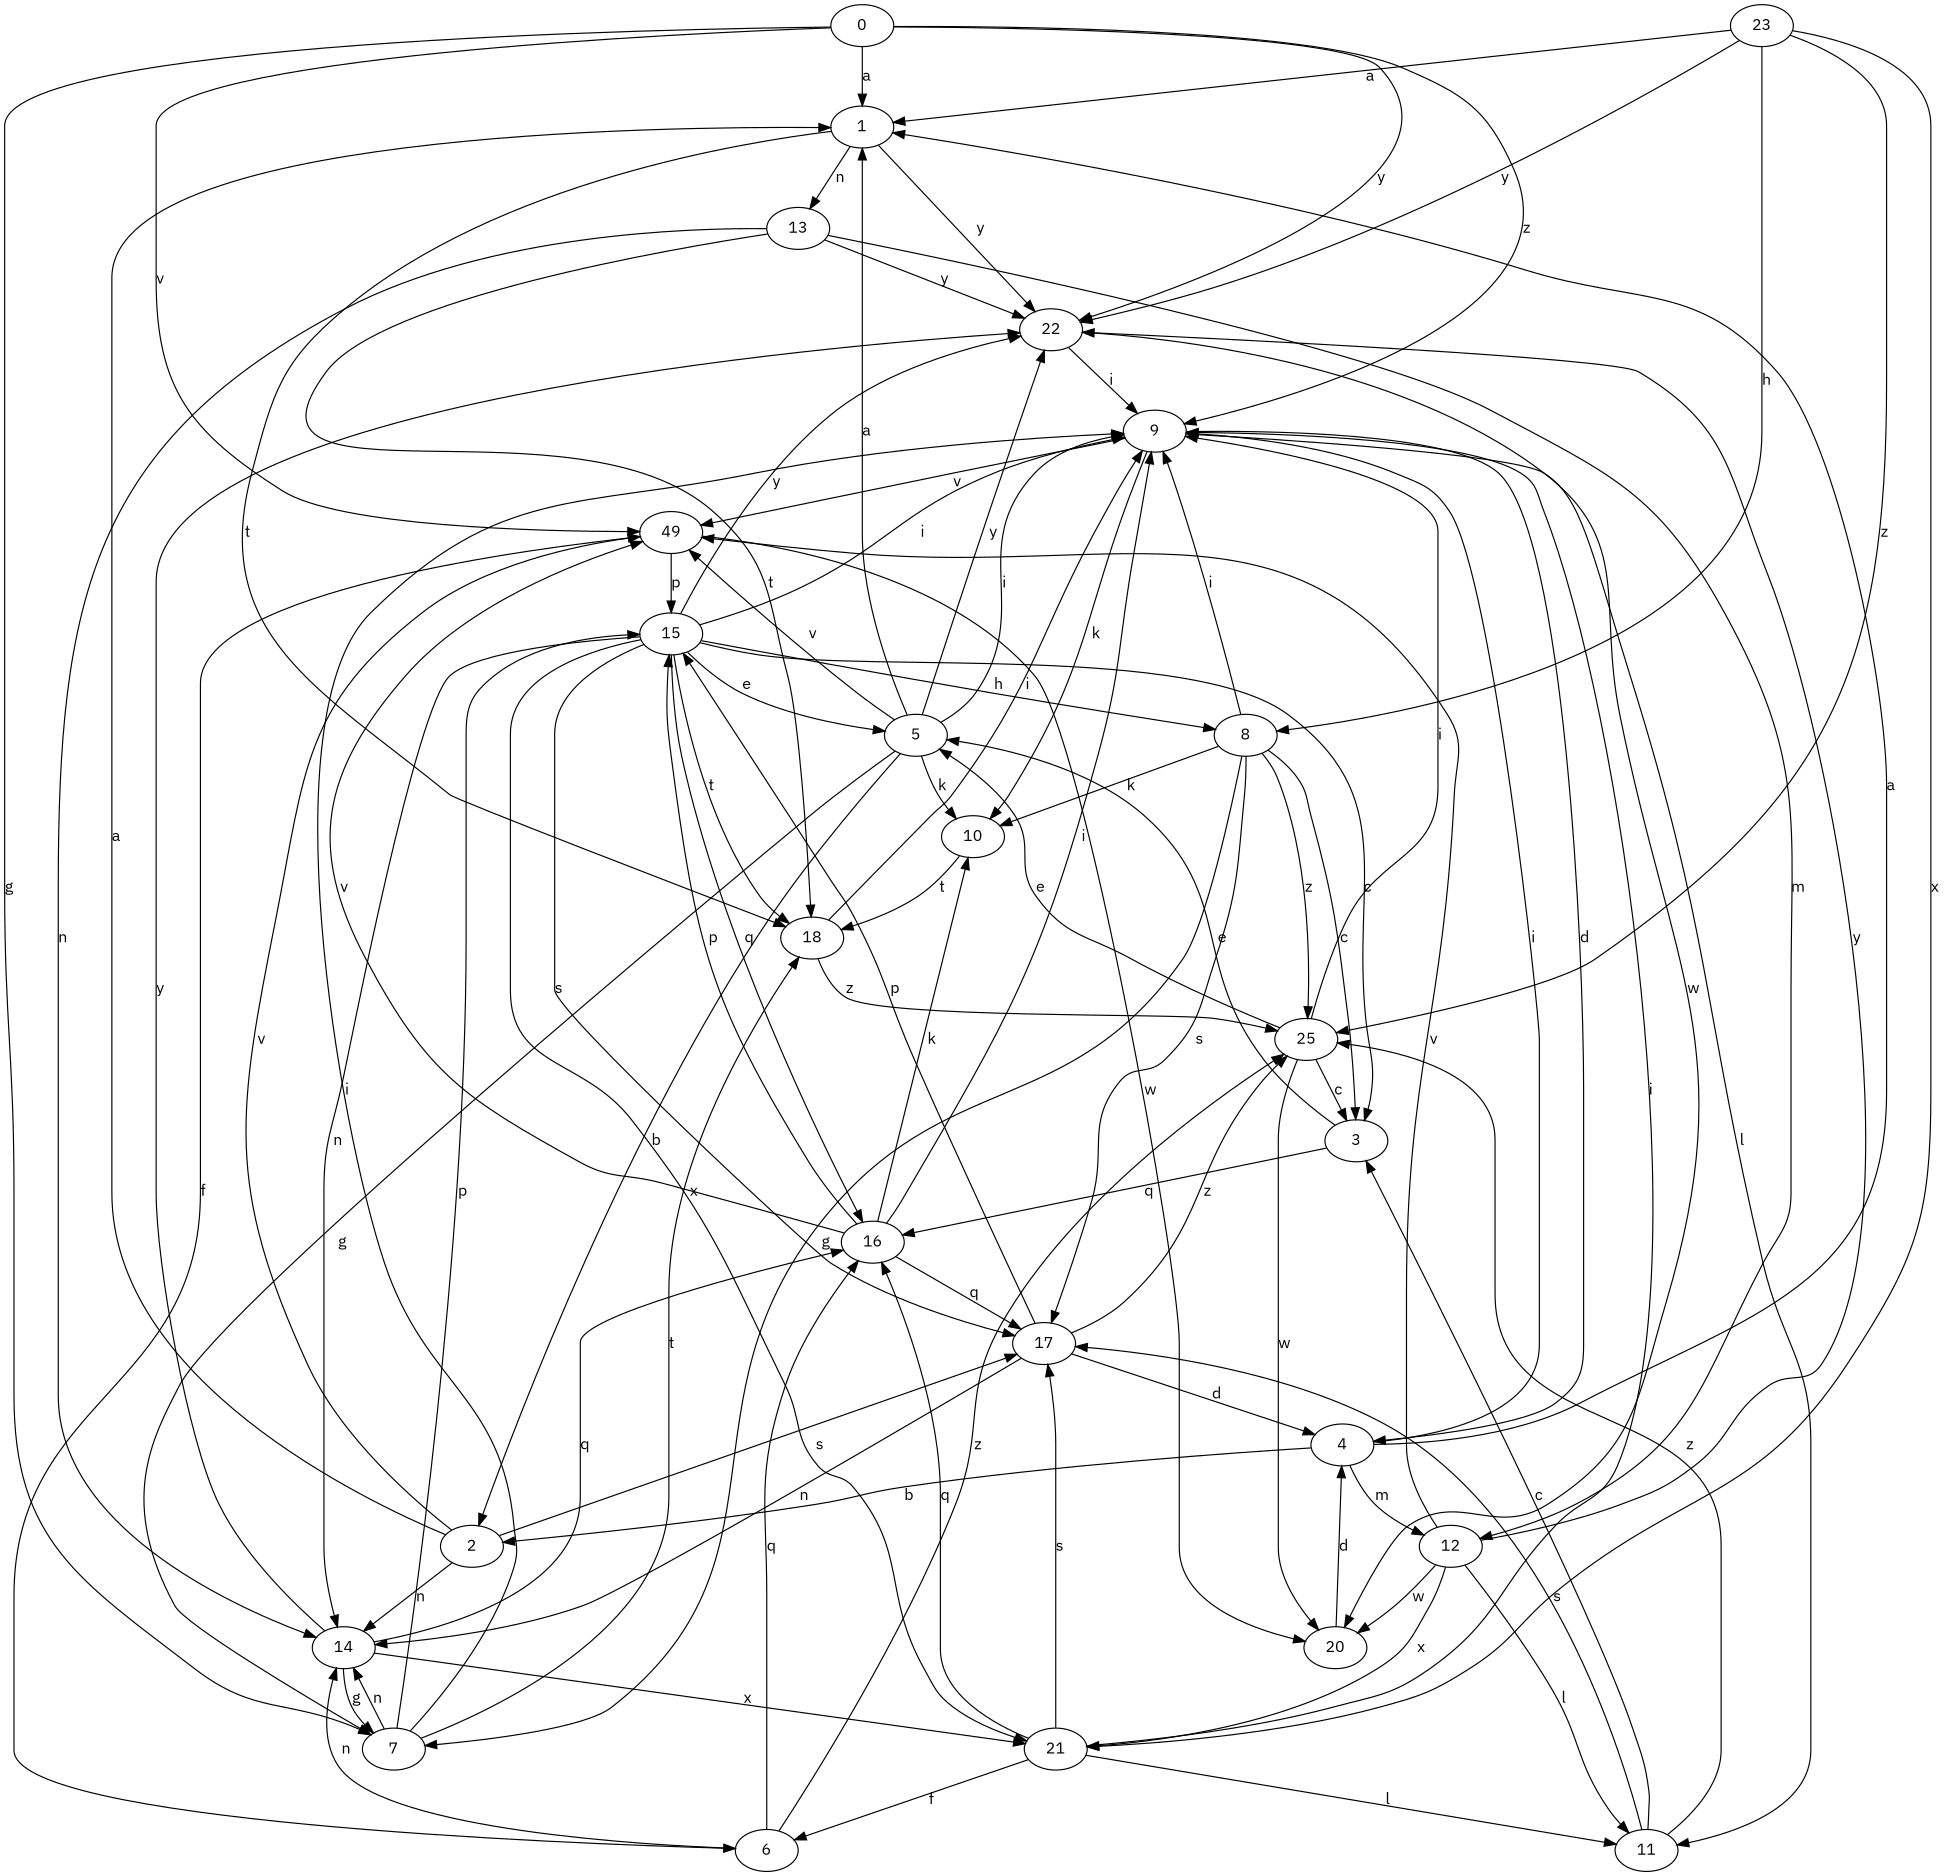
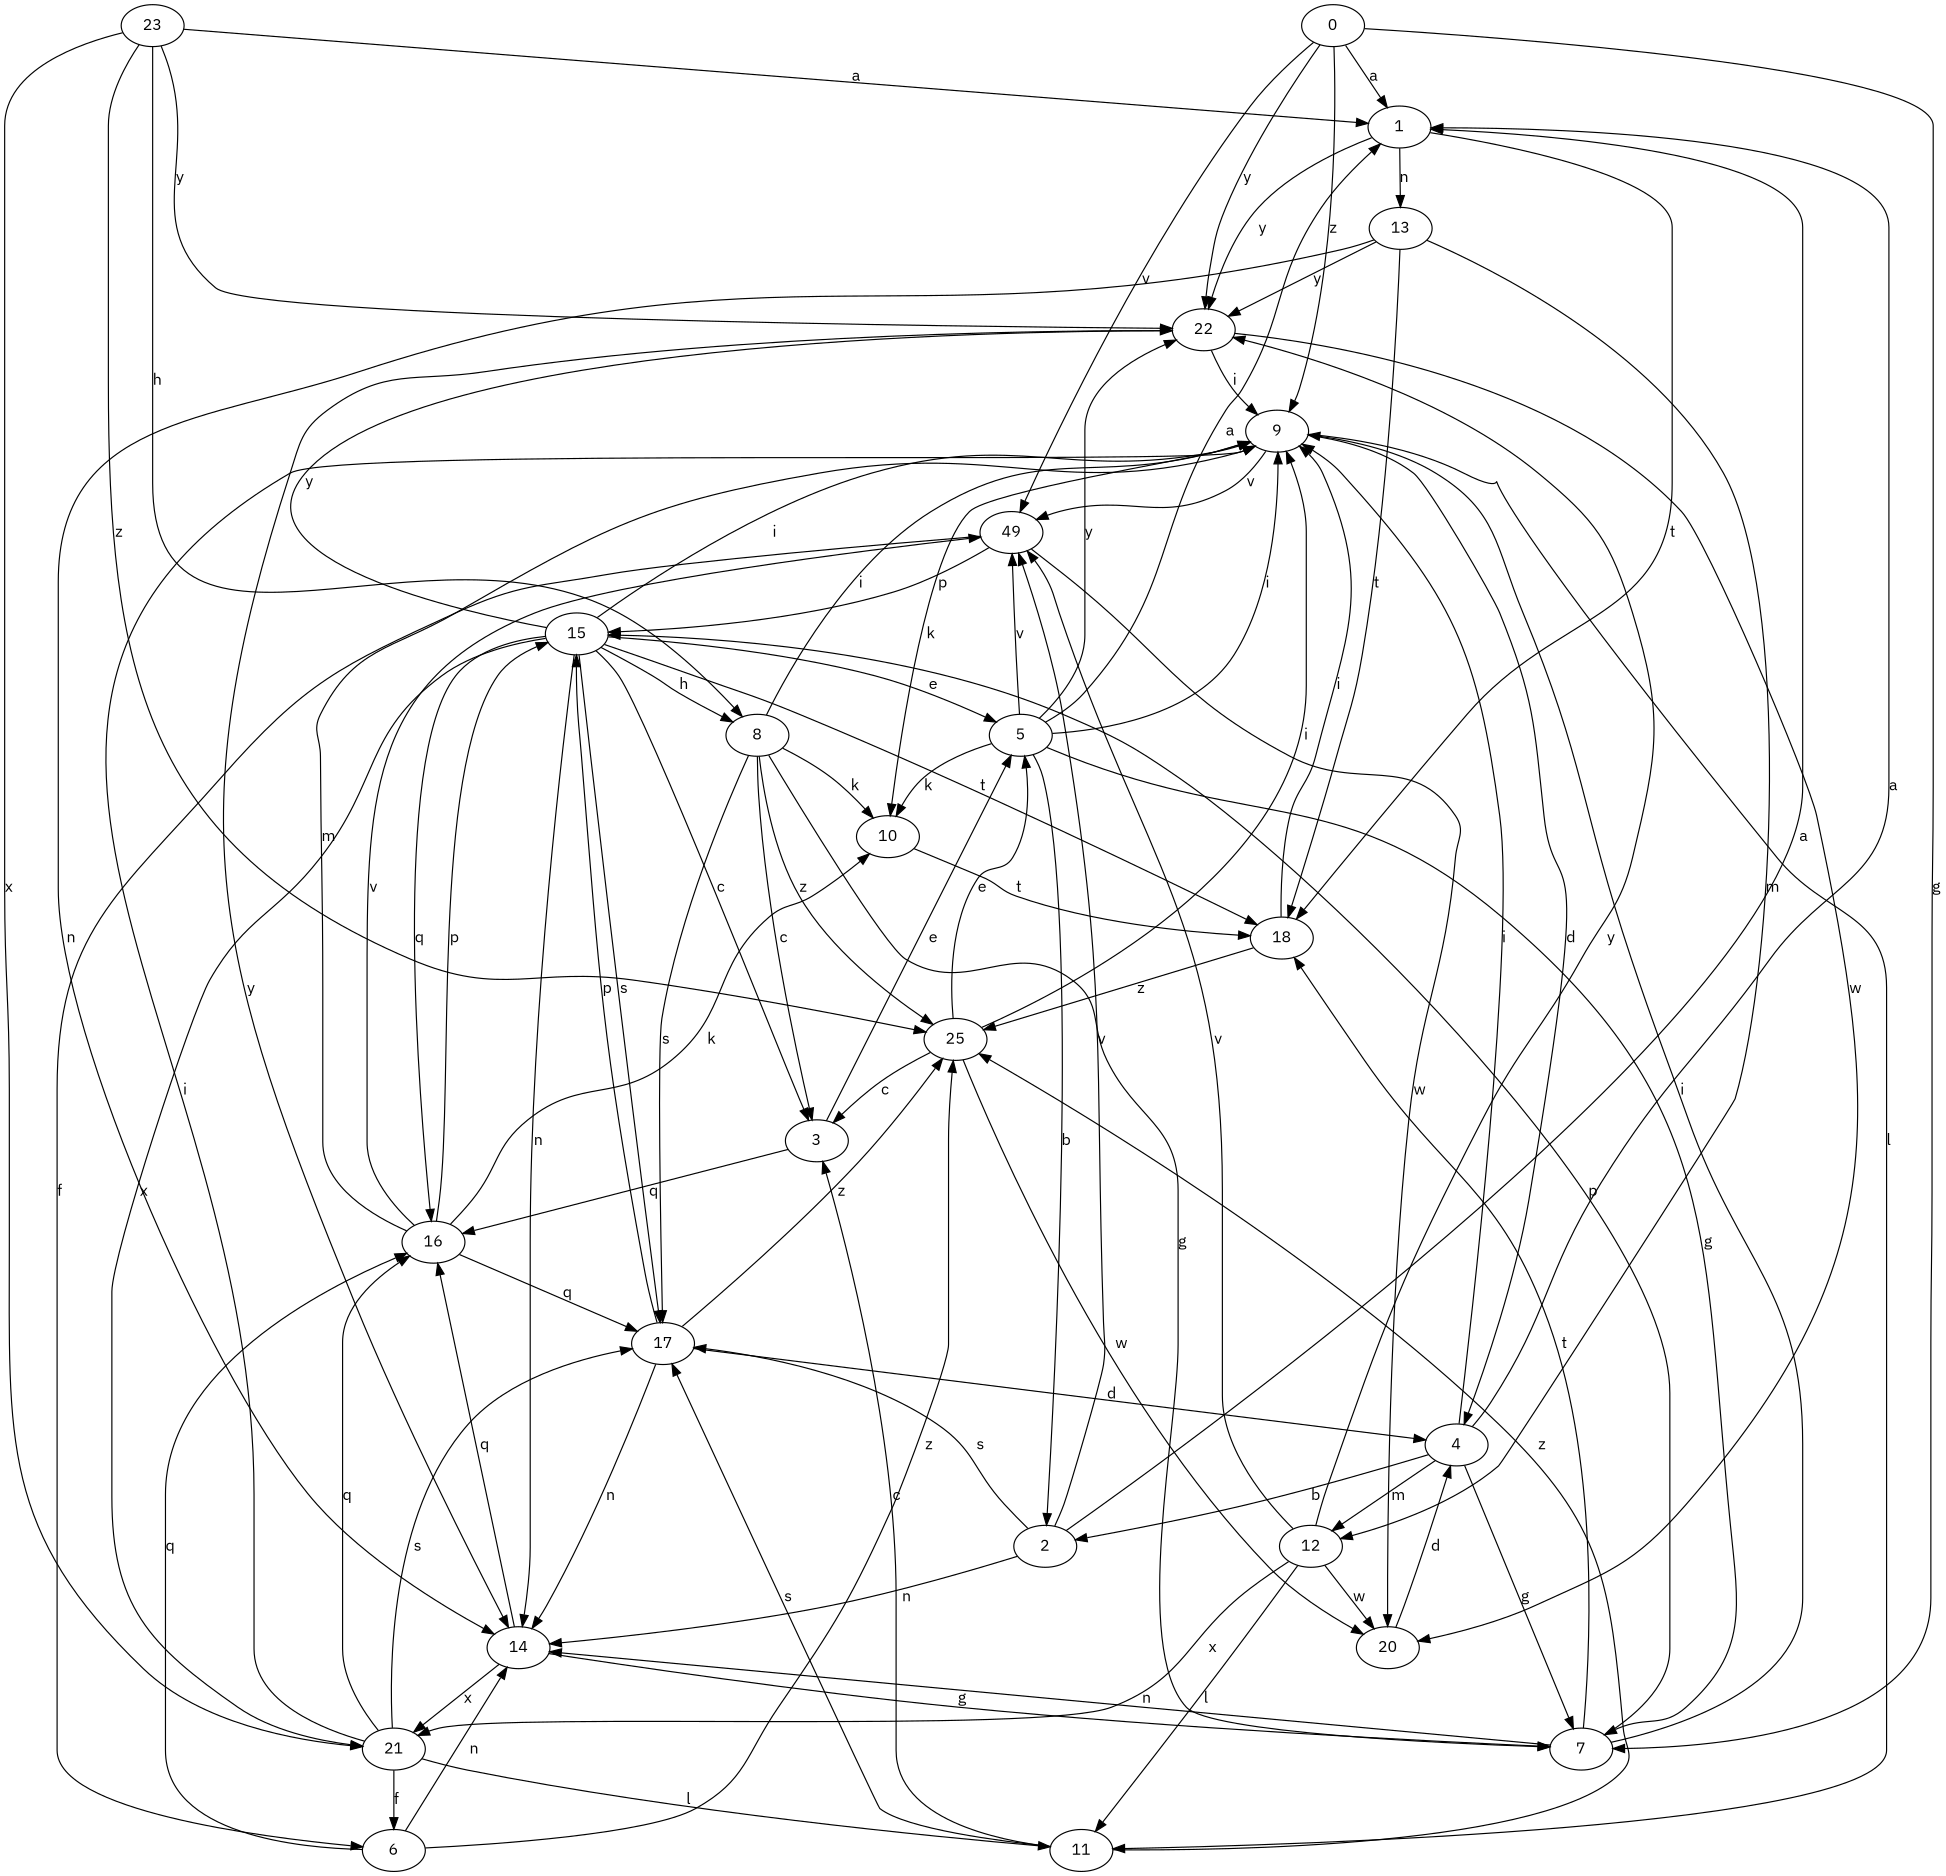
edge "14" -> "22": reversed
edge "16" -> "9": label "i" -> "m"
edge "4" -> "7": added, label "g"
